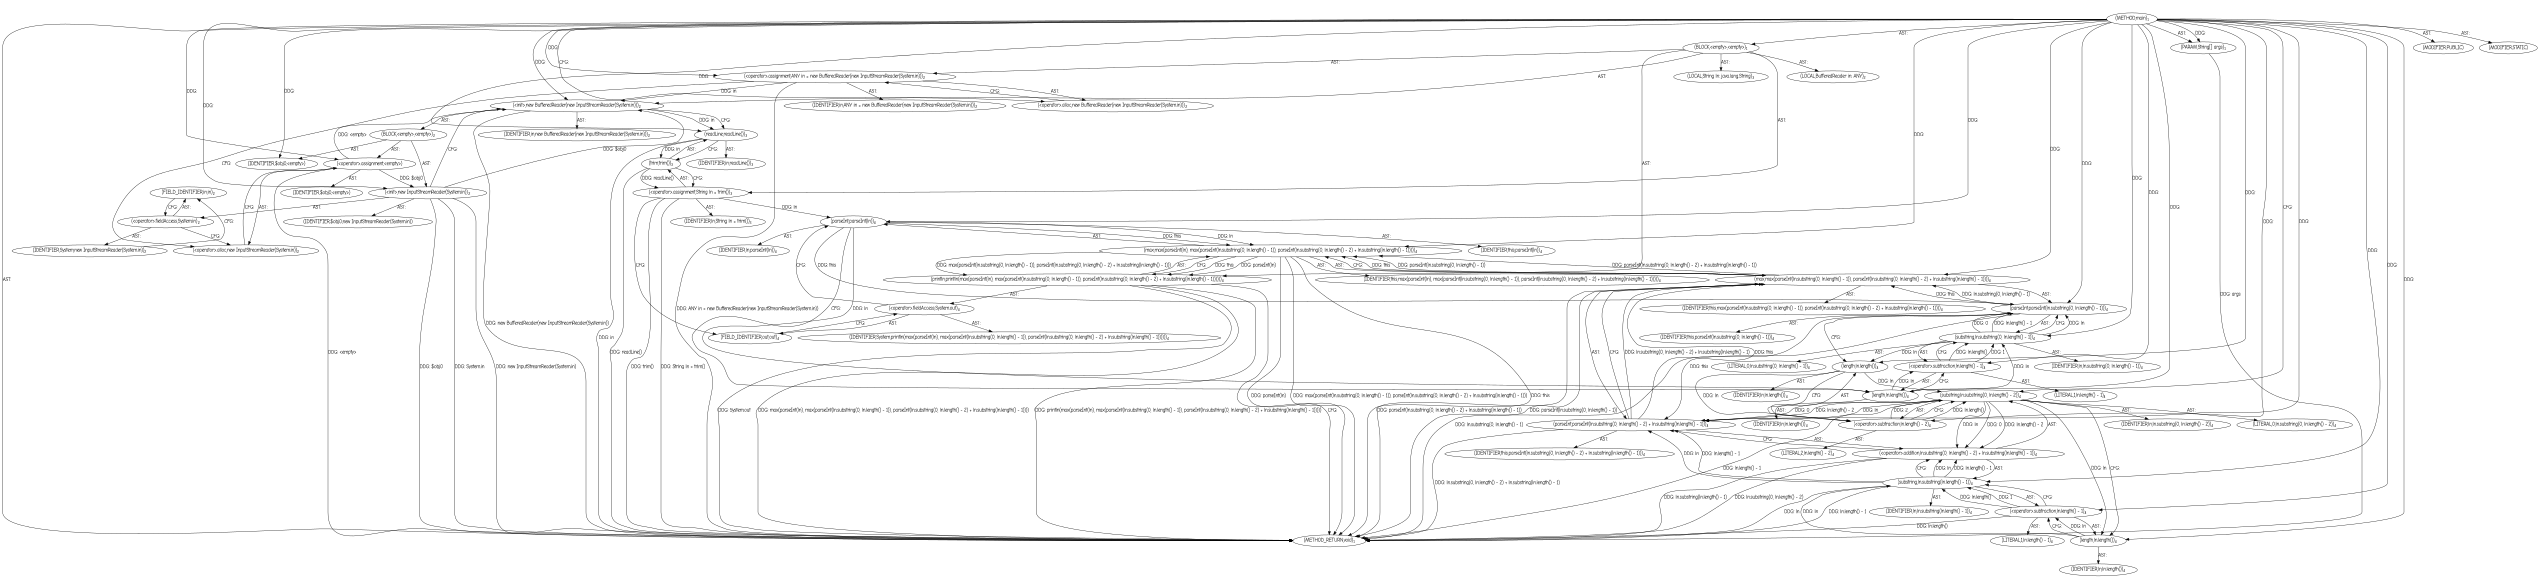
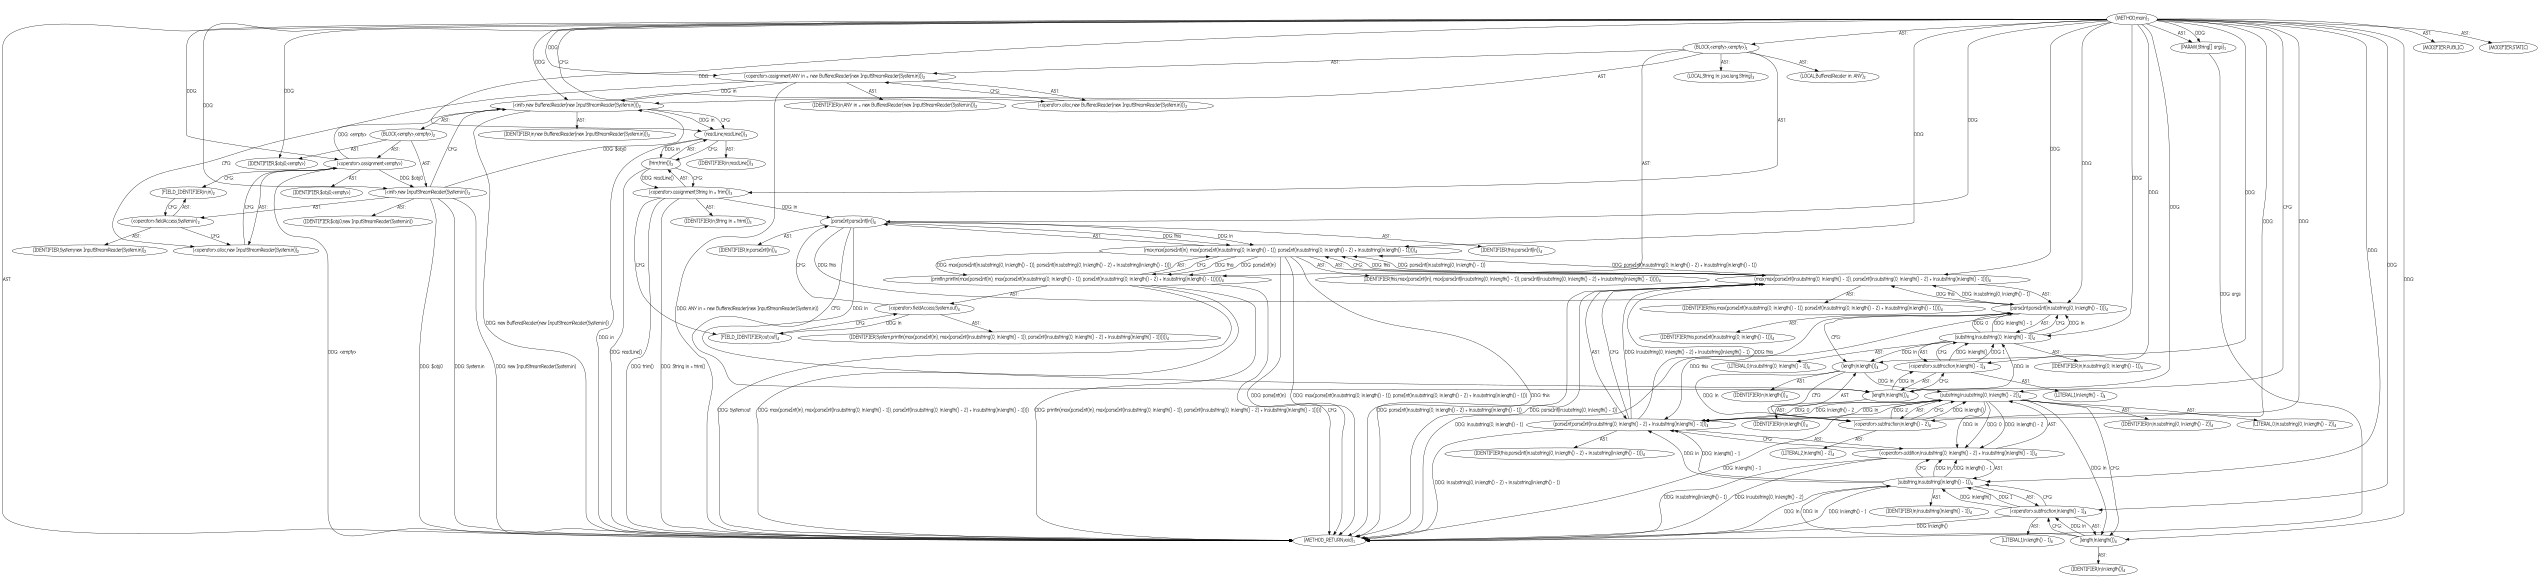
edge "(IDENTIFIER,System,new InputStreamReader(System.in))" -> "(FIELD_IDENTIFIER,in,in)": now "(<operator>.assignment,<empty>)" -> "(FIELD_IDENTIFIER,in,in)"
edge "(<operator>.fieldAccess,System.out)" -> "(FIELD_IDENTIFIER,out,out)": label "AST: " -> "DDG: ln"
